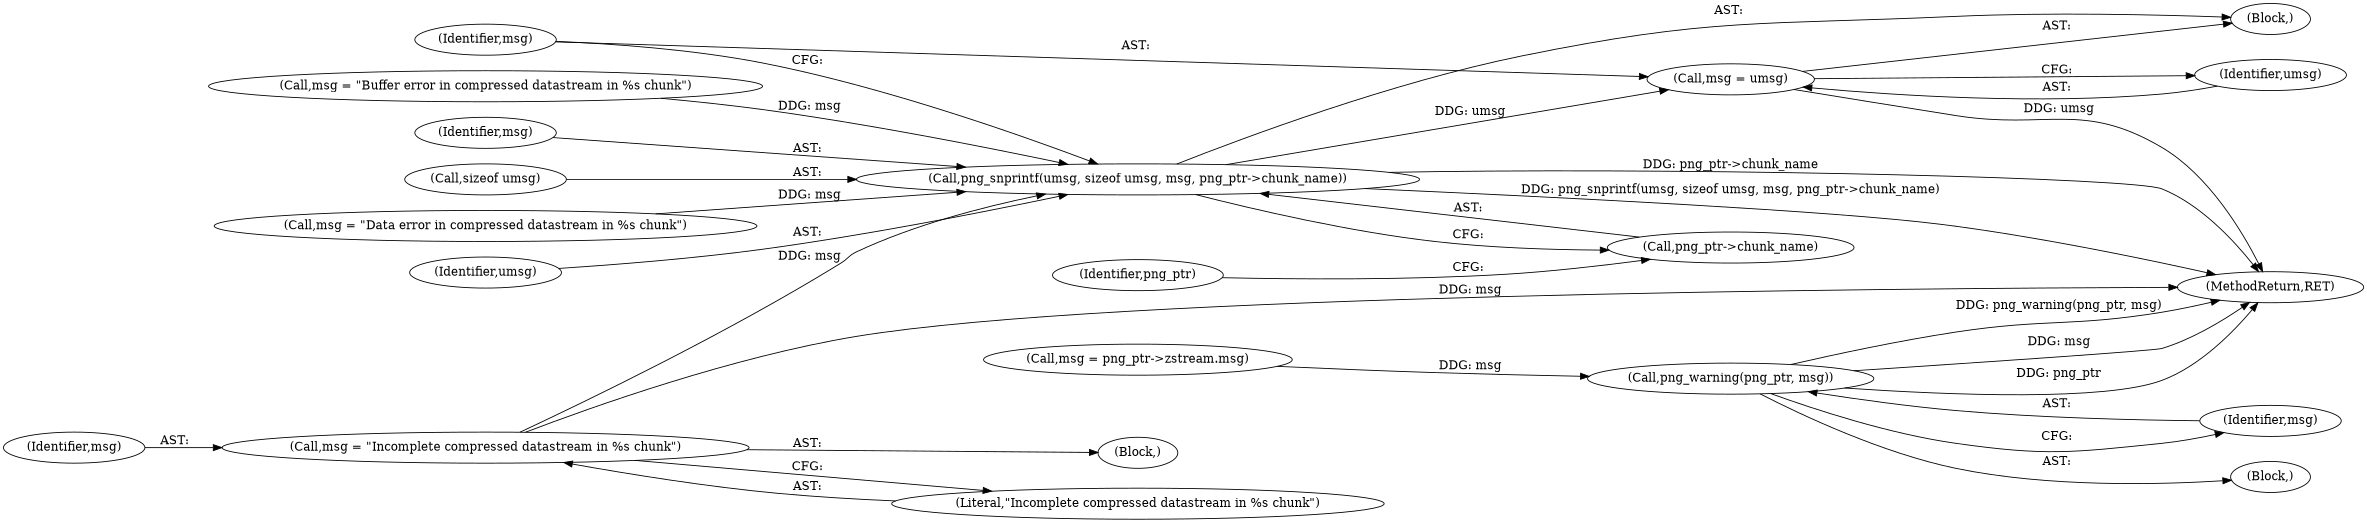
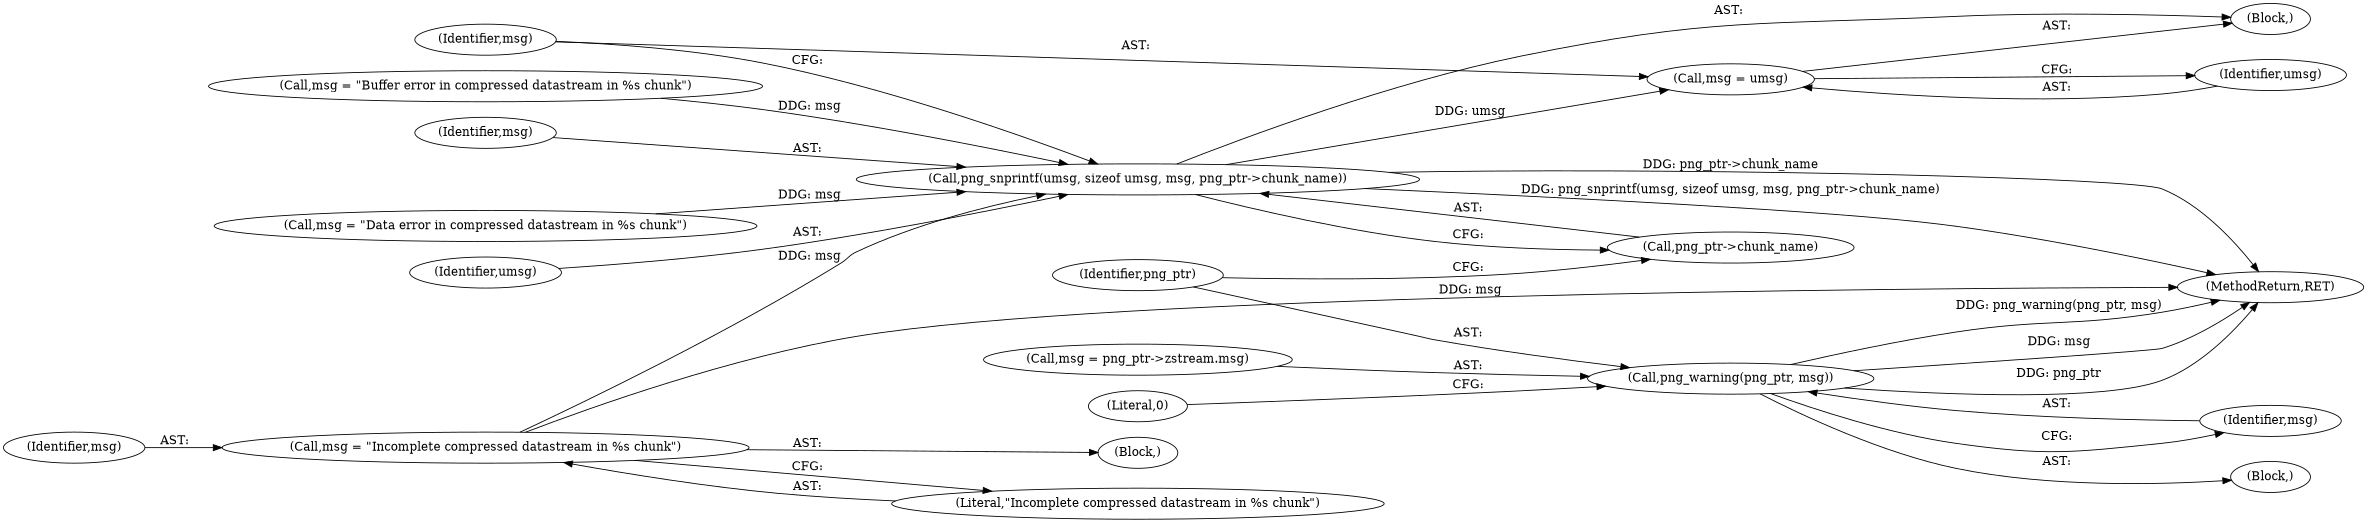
edge "(Call,msg = umsg)" -> "(MethodReturn,RET)": removed, label "DDG: umsg"
node "(Call,sizeof umsg)": removed
edge "(Identifier,png_ptr)" -> "(Call,png_warning(png_ptr, msg))": added, label "AST:"
edge "(Call,msg = png_ptr->zstream.msg)" -> "(Call,png_warning(png_ptr, msg))": label "DDG: msg" -> "AST: "
node "(Literal,0)": added
